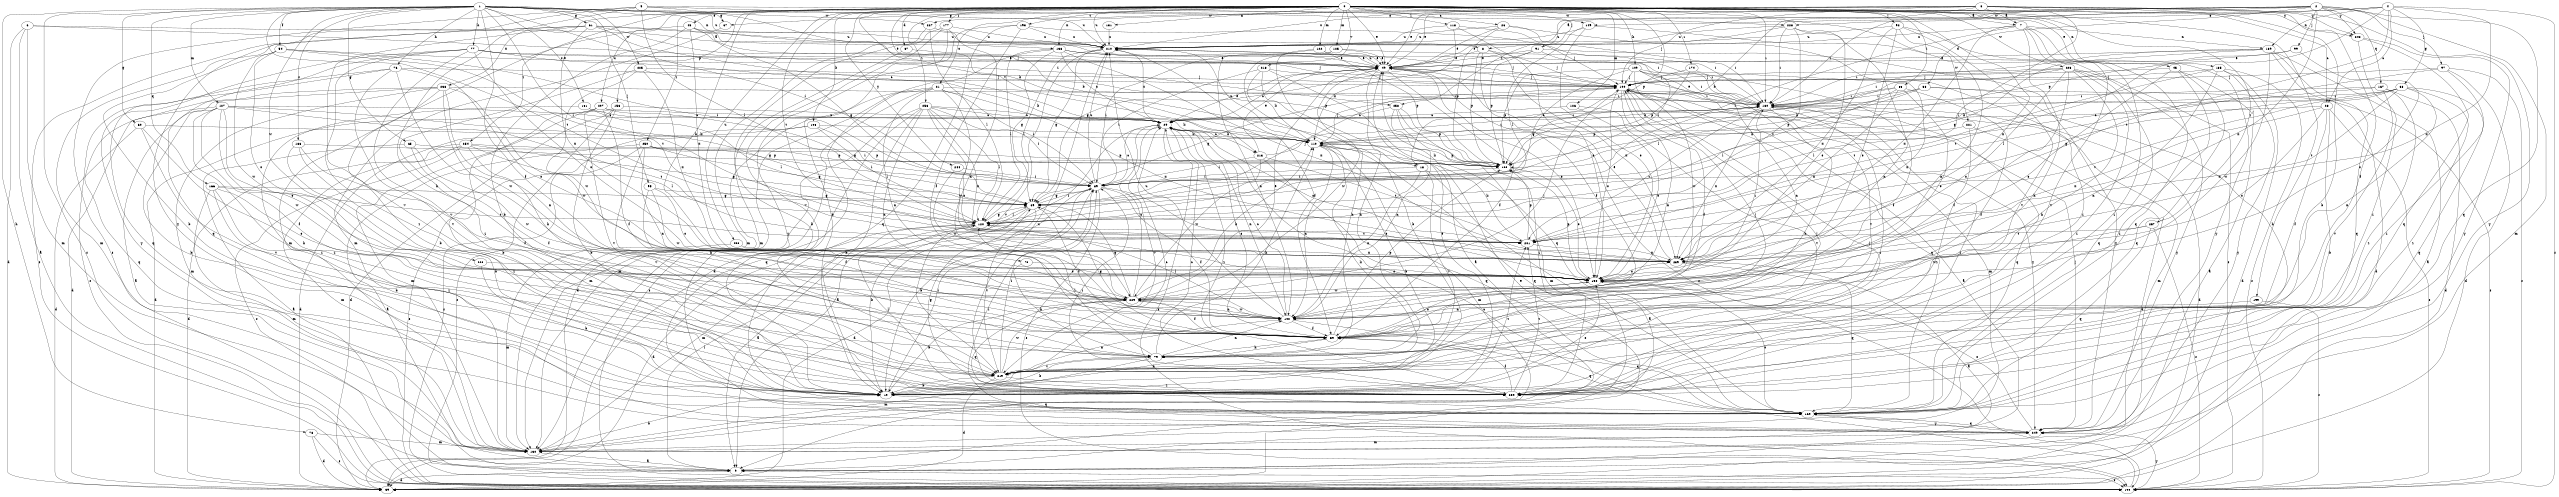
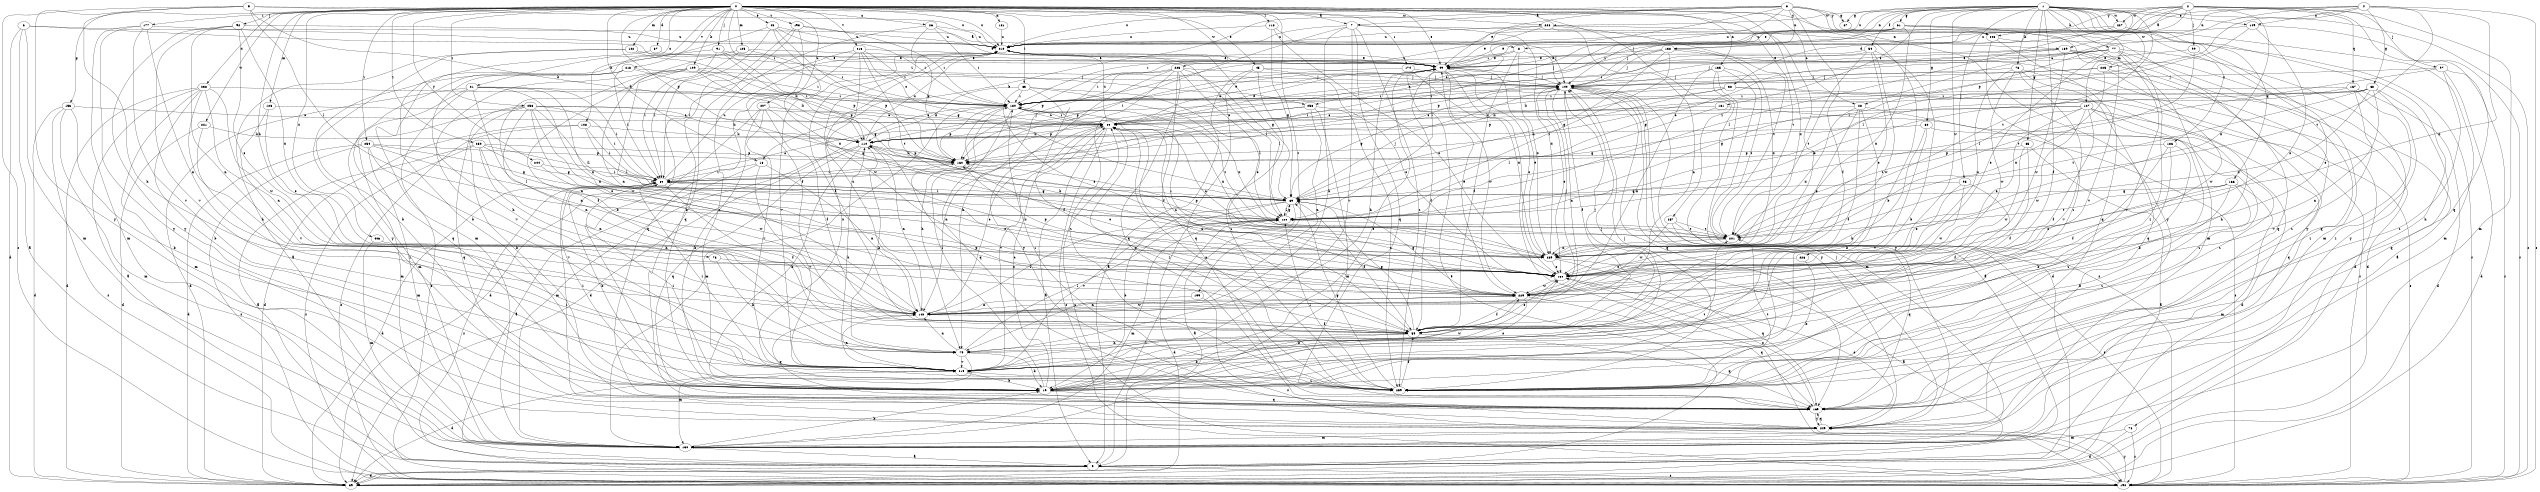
edge "29" -> "213": reversed
